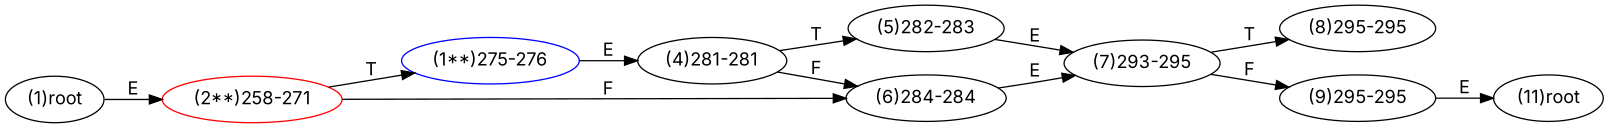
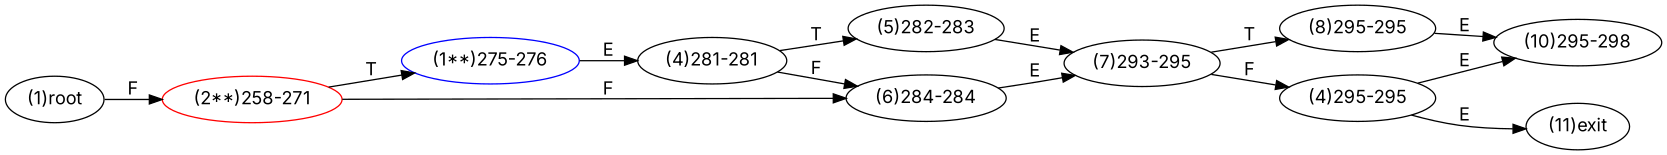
node "(10)295-298": added
edge "(1)root" -> "(2**)258-271": label "E" -> "F"
node "(9)295-295": label "(9)295-295" -> "(4)295-295"
node "(11)root": label "(11)root" -> "(11)exit"
